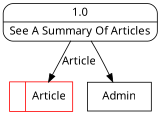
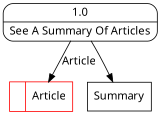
node "Admin": label "Admin" -> "Summary"
